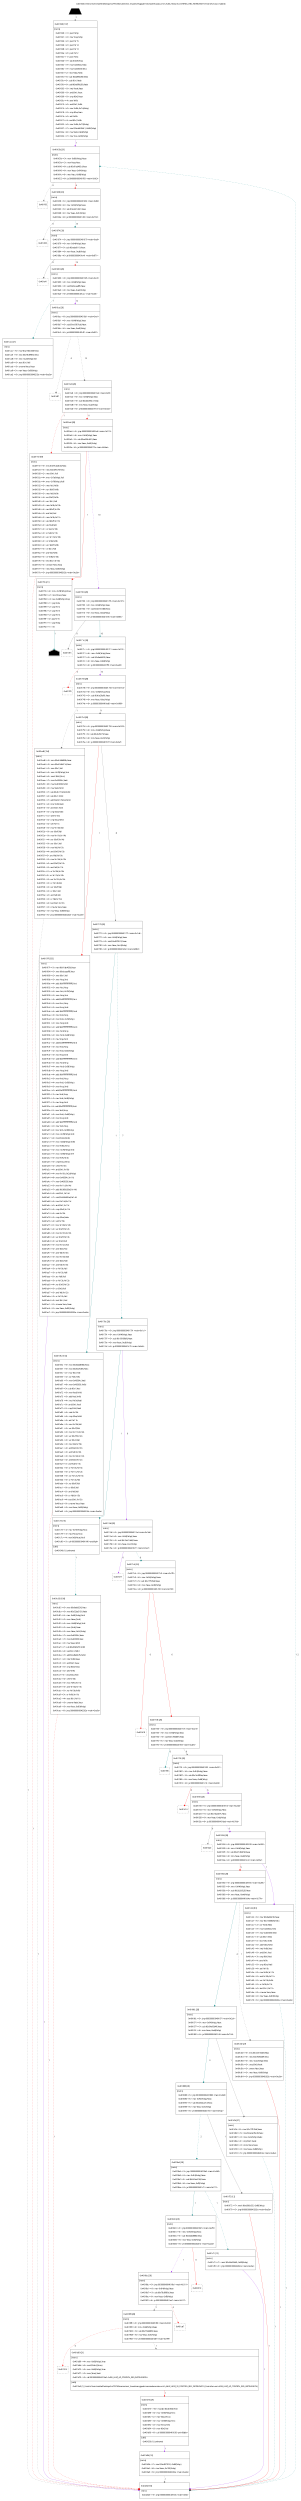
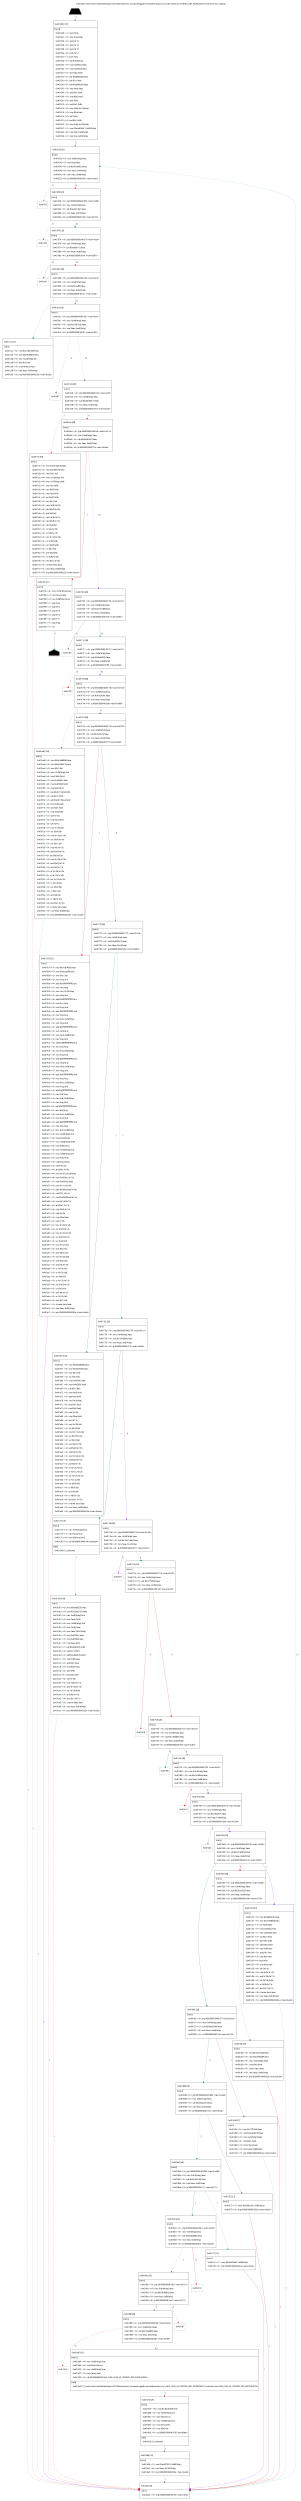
edge "0x401850 [28]" -> "0x40186c [28]": now "0x401834 [28]" -> "0x40186c [28]"
